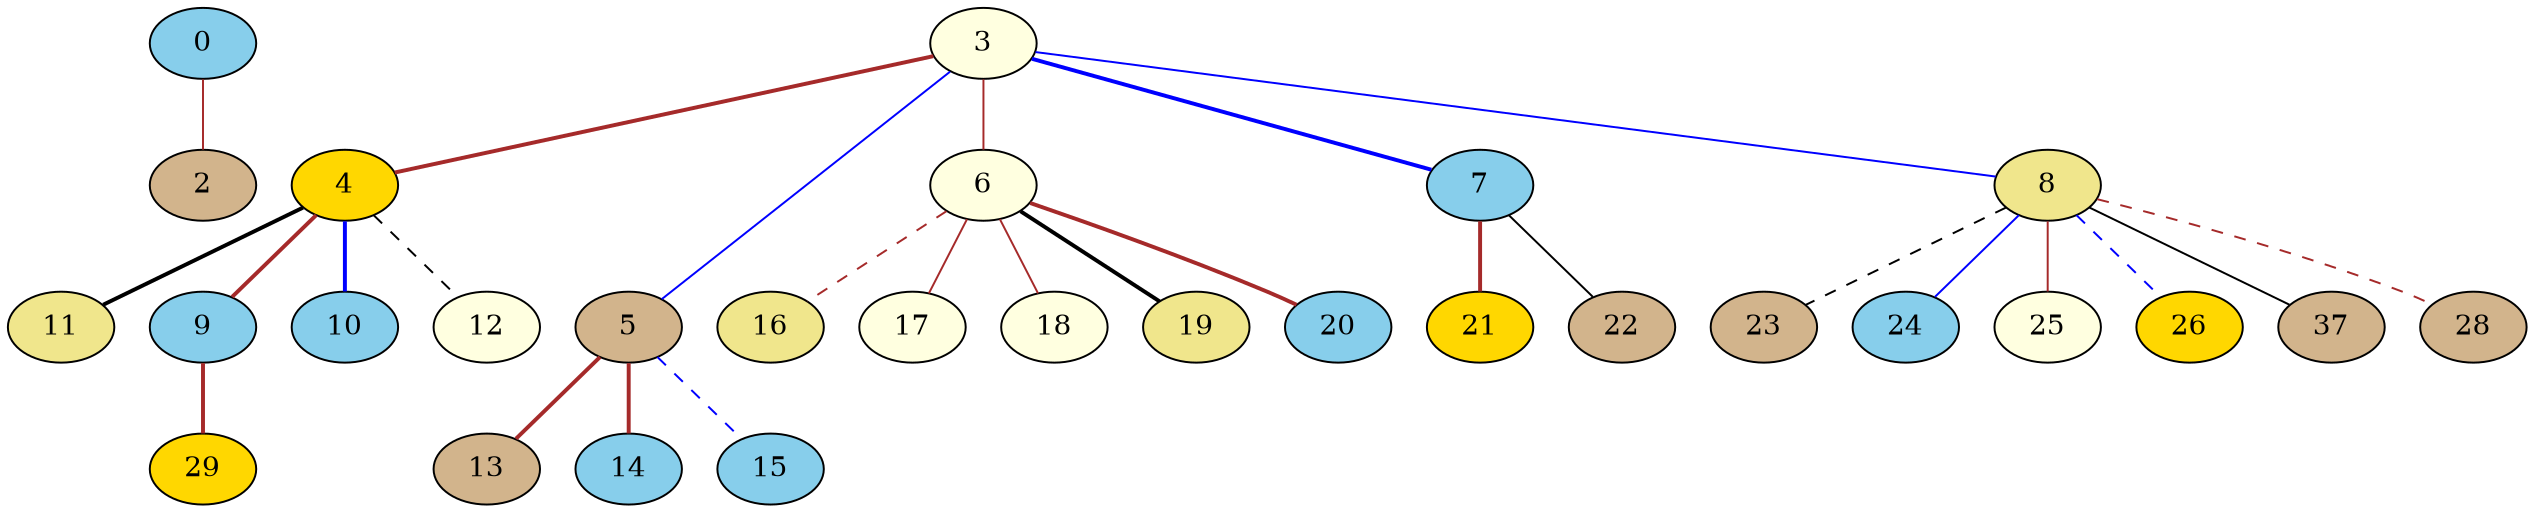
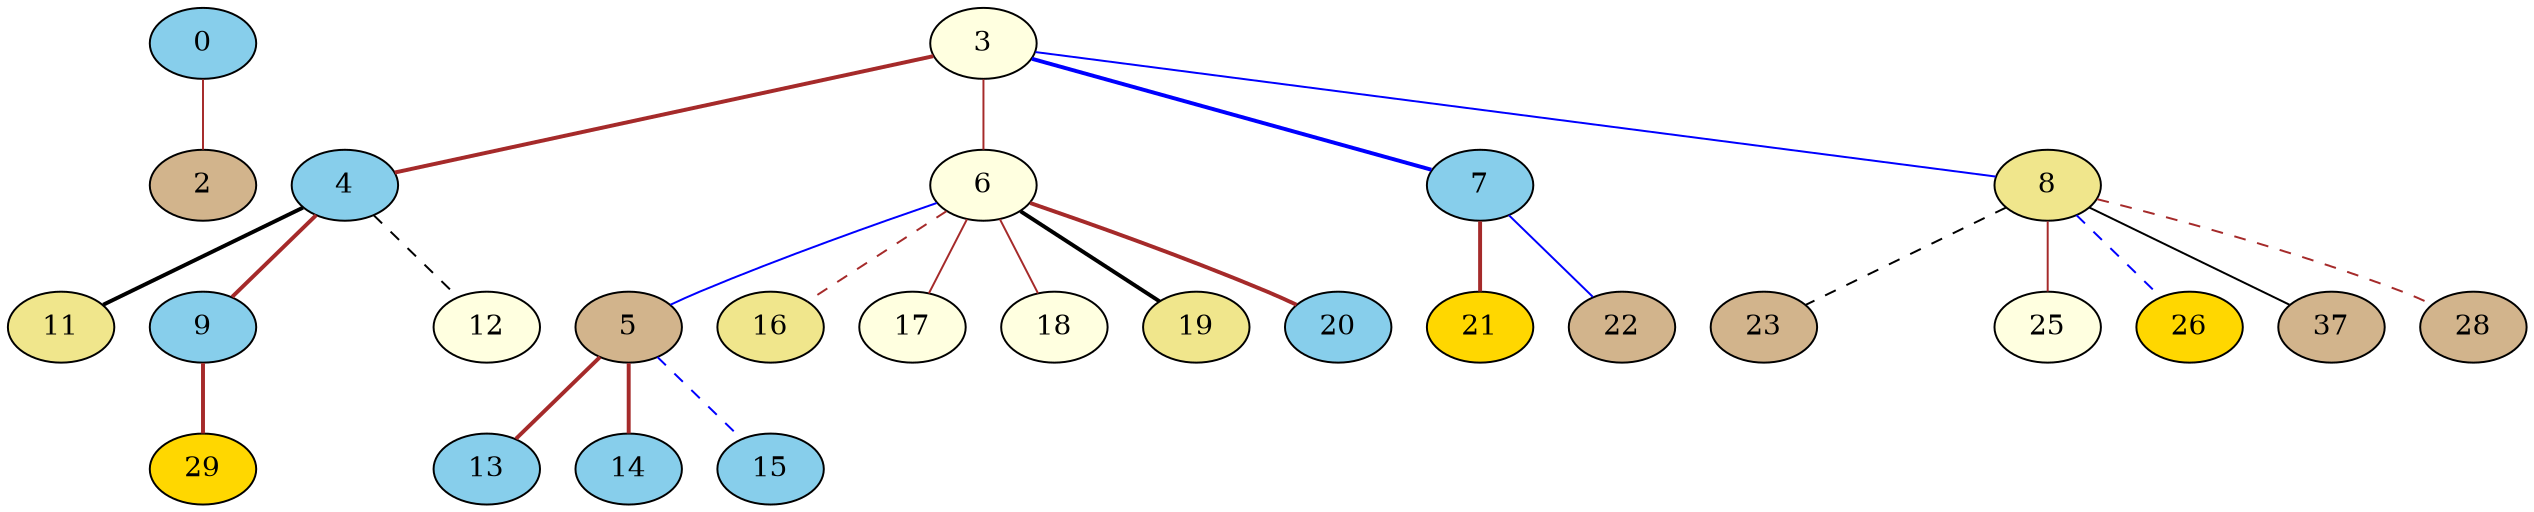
node "4": fillcolor gold -> skyblue
edge "3" -- "5": now "6" -- "5"
edge "7" -- "22": color black -> blue
node "10": removed
node "24": removed
node "13": fillcolor tan -> skyblue
